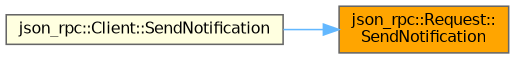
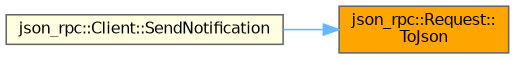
node "json_rpc::Request:: SendNotification": label "json_rpc::Request:: SendNotification" -> "json_rpc::Request:: ToJson"
